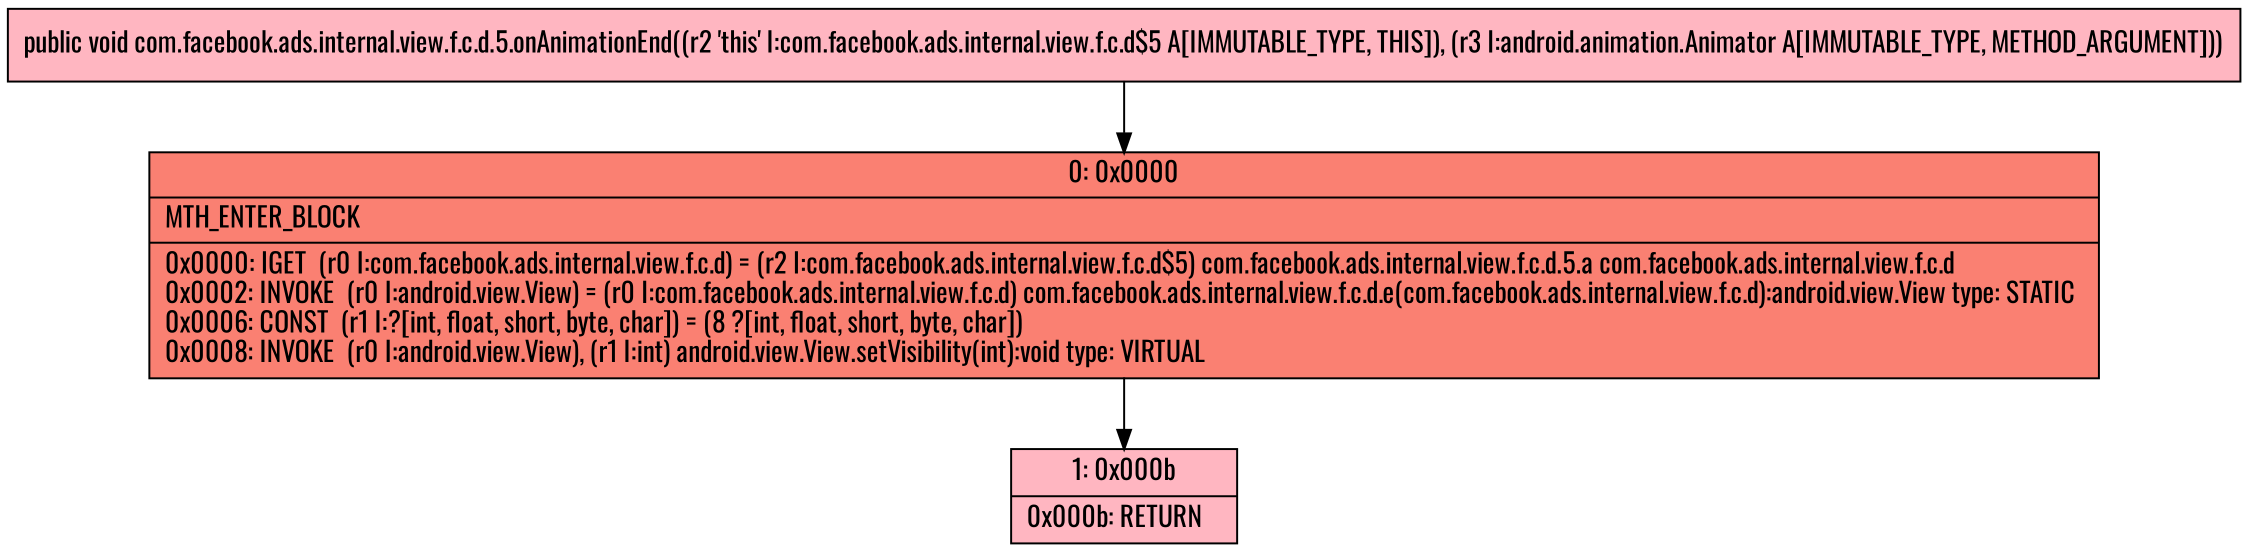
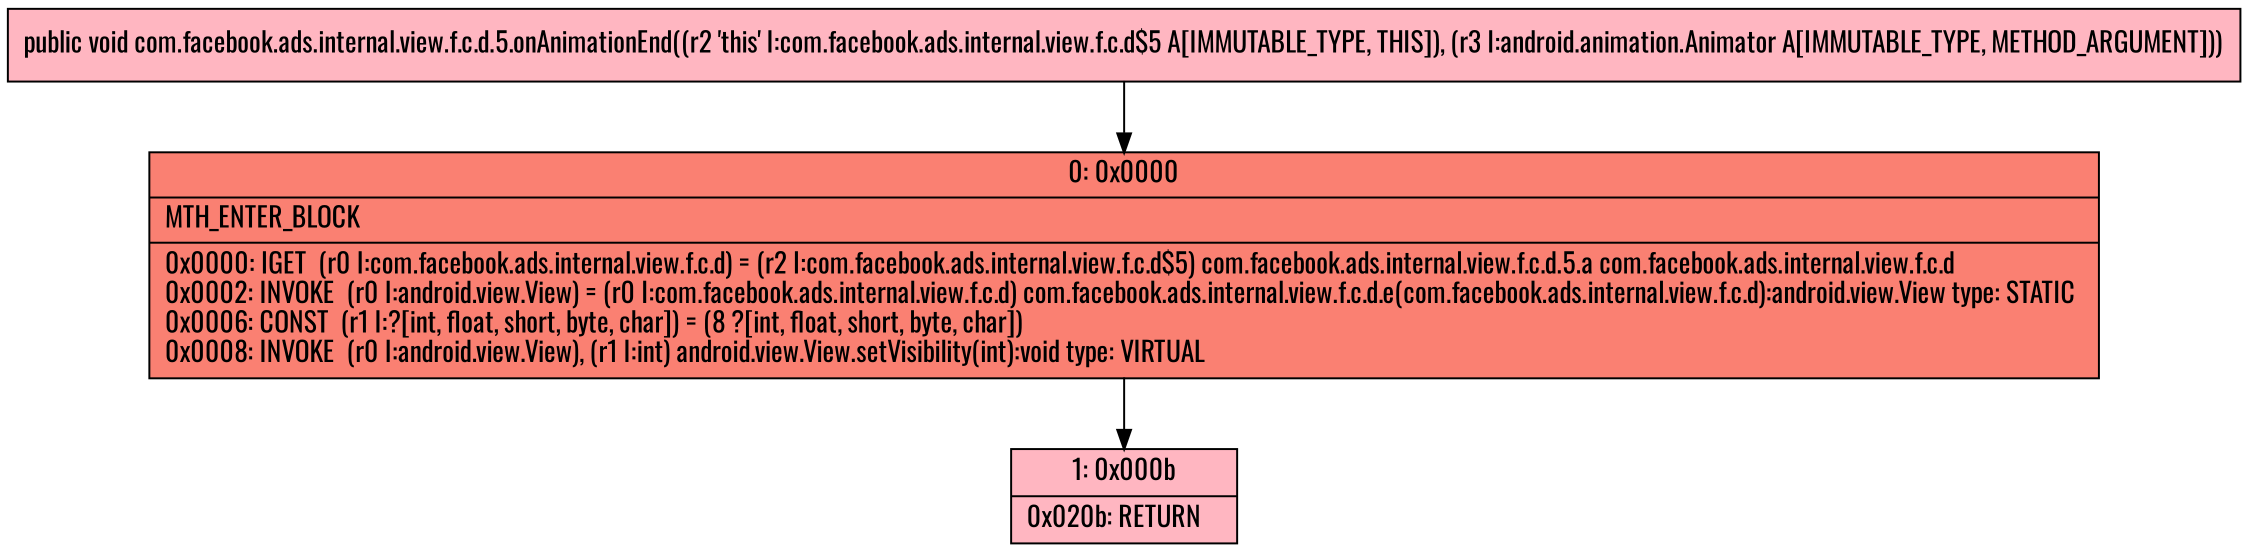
node "1: 0x000b": text "0x000b: RETURN" -> "0x020b: RETURN"
